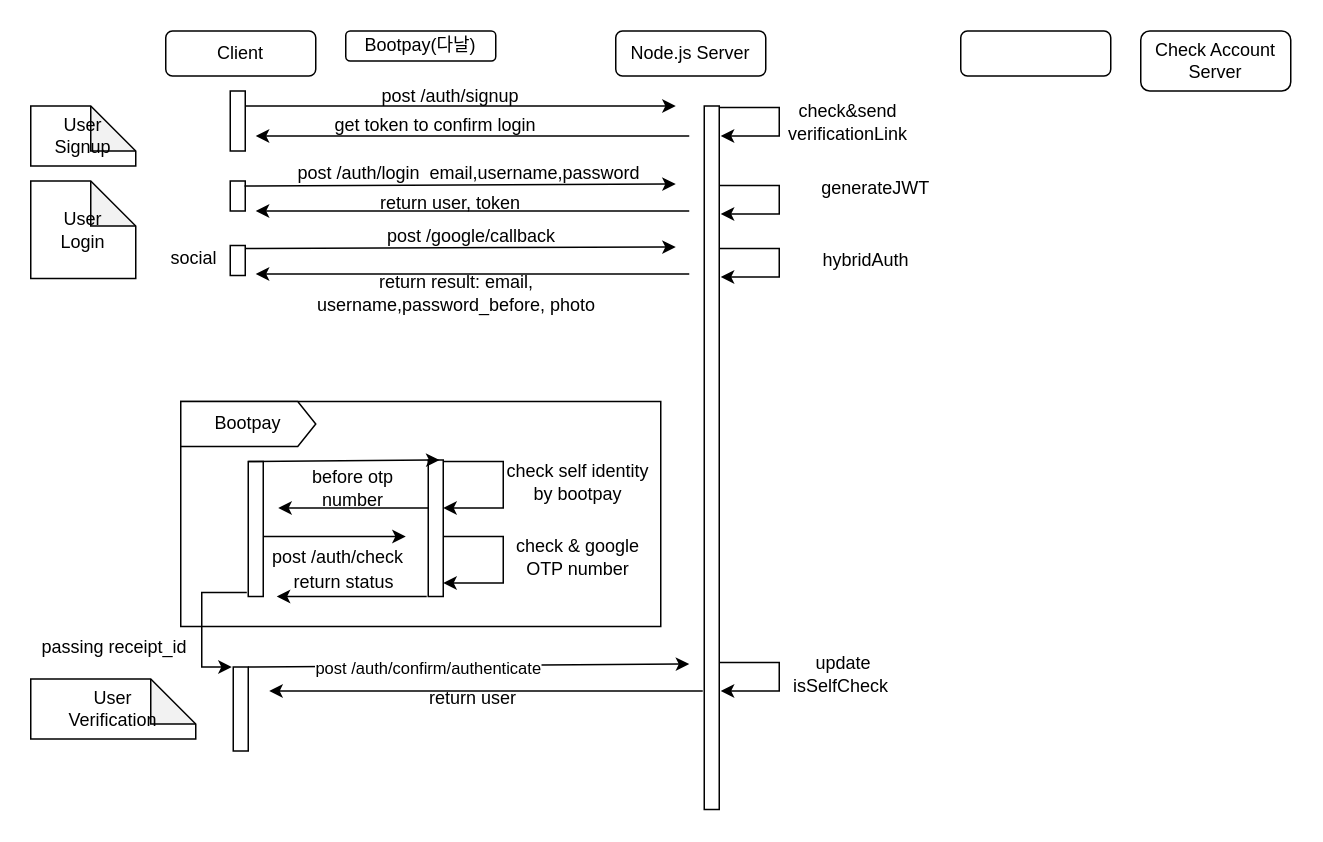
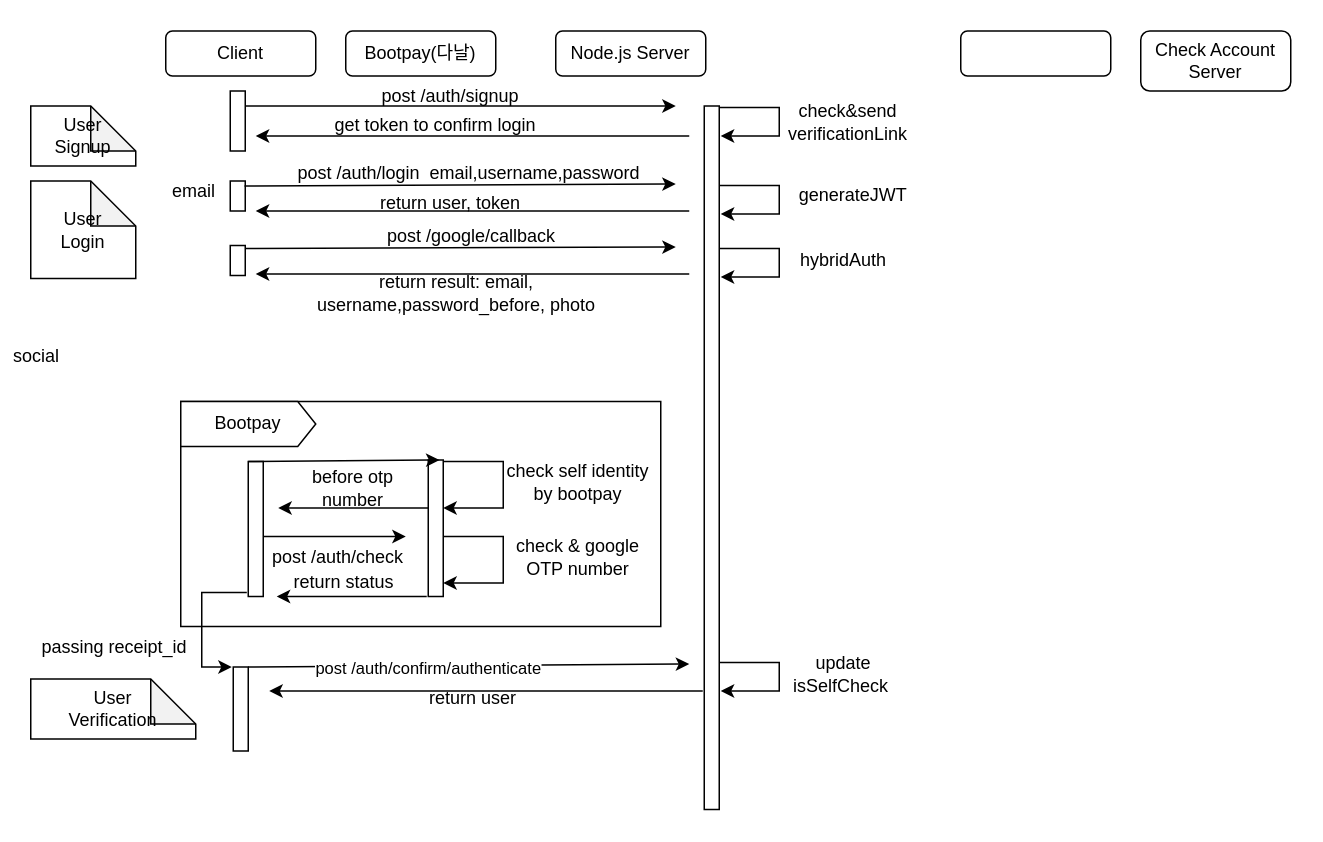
node "Bootpay(다날)": size 150x30 -> 150x45
node "Node.js Server": moved (691, 53) -> (631, 53)
node "generateJWT": moved (876, 188) -> (854, 196)
node "email": added
node "social": moved (194, 259) -> (37, 356)
node "hybridAuth": moved (866, 260) -> (844, 260)
